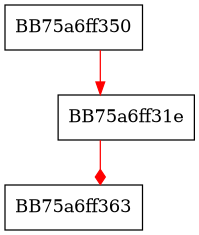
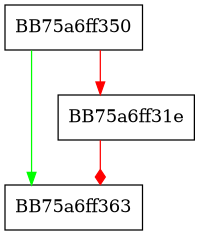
edge "BB75a6ff350" -> "BB75a6ff363": added
